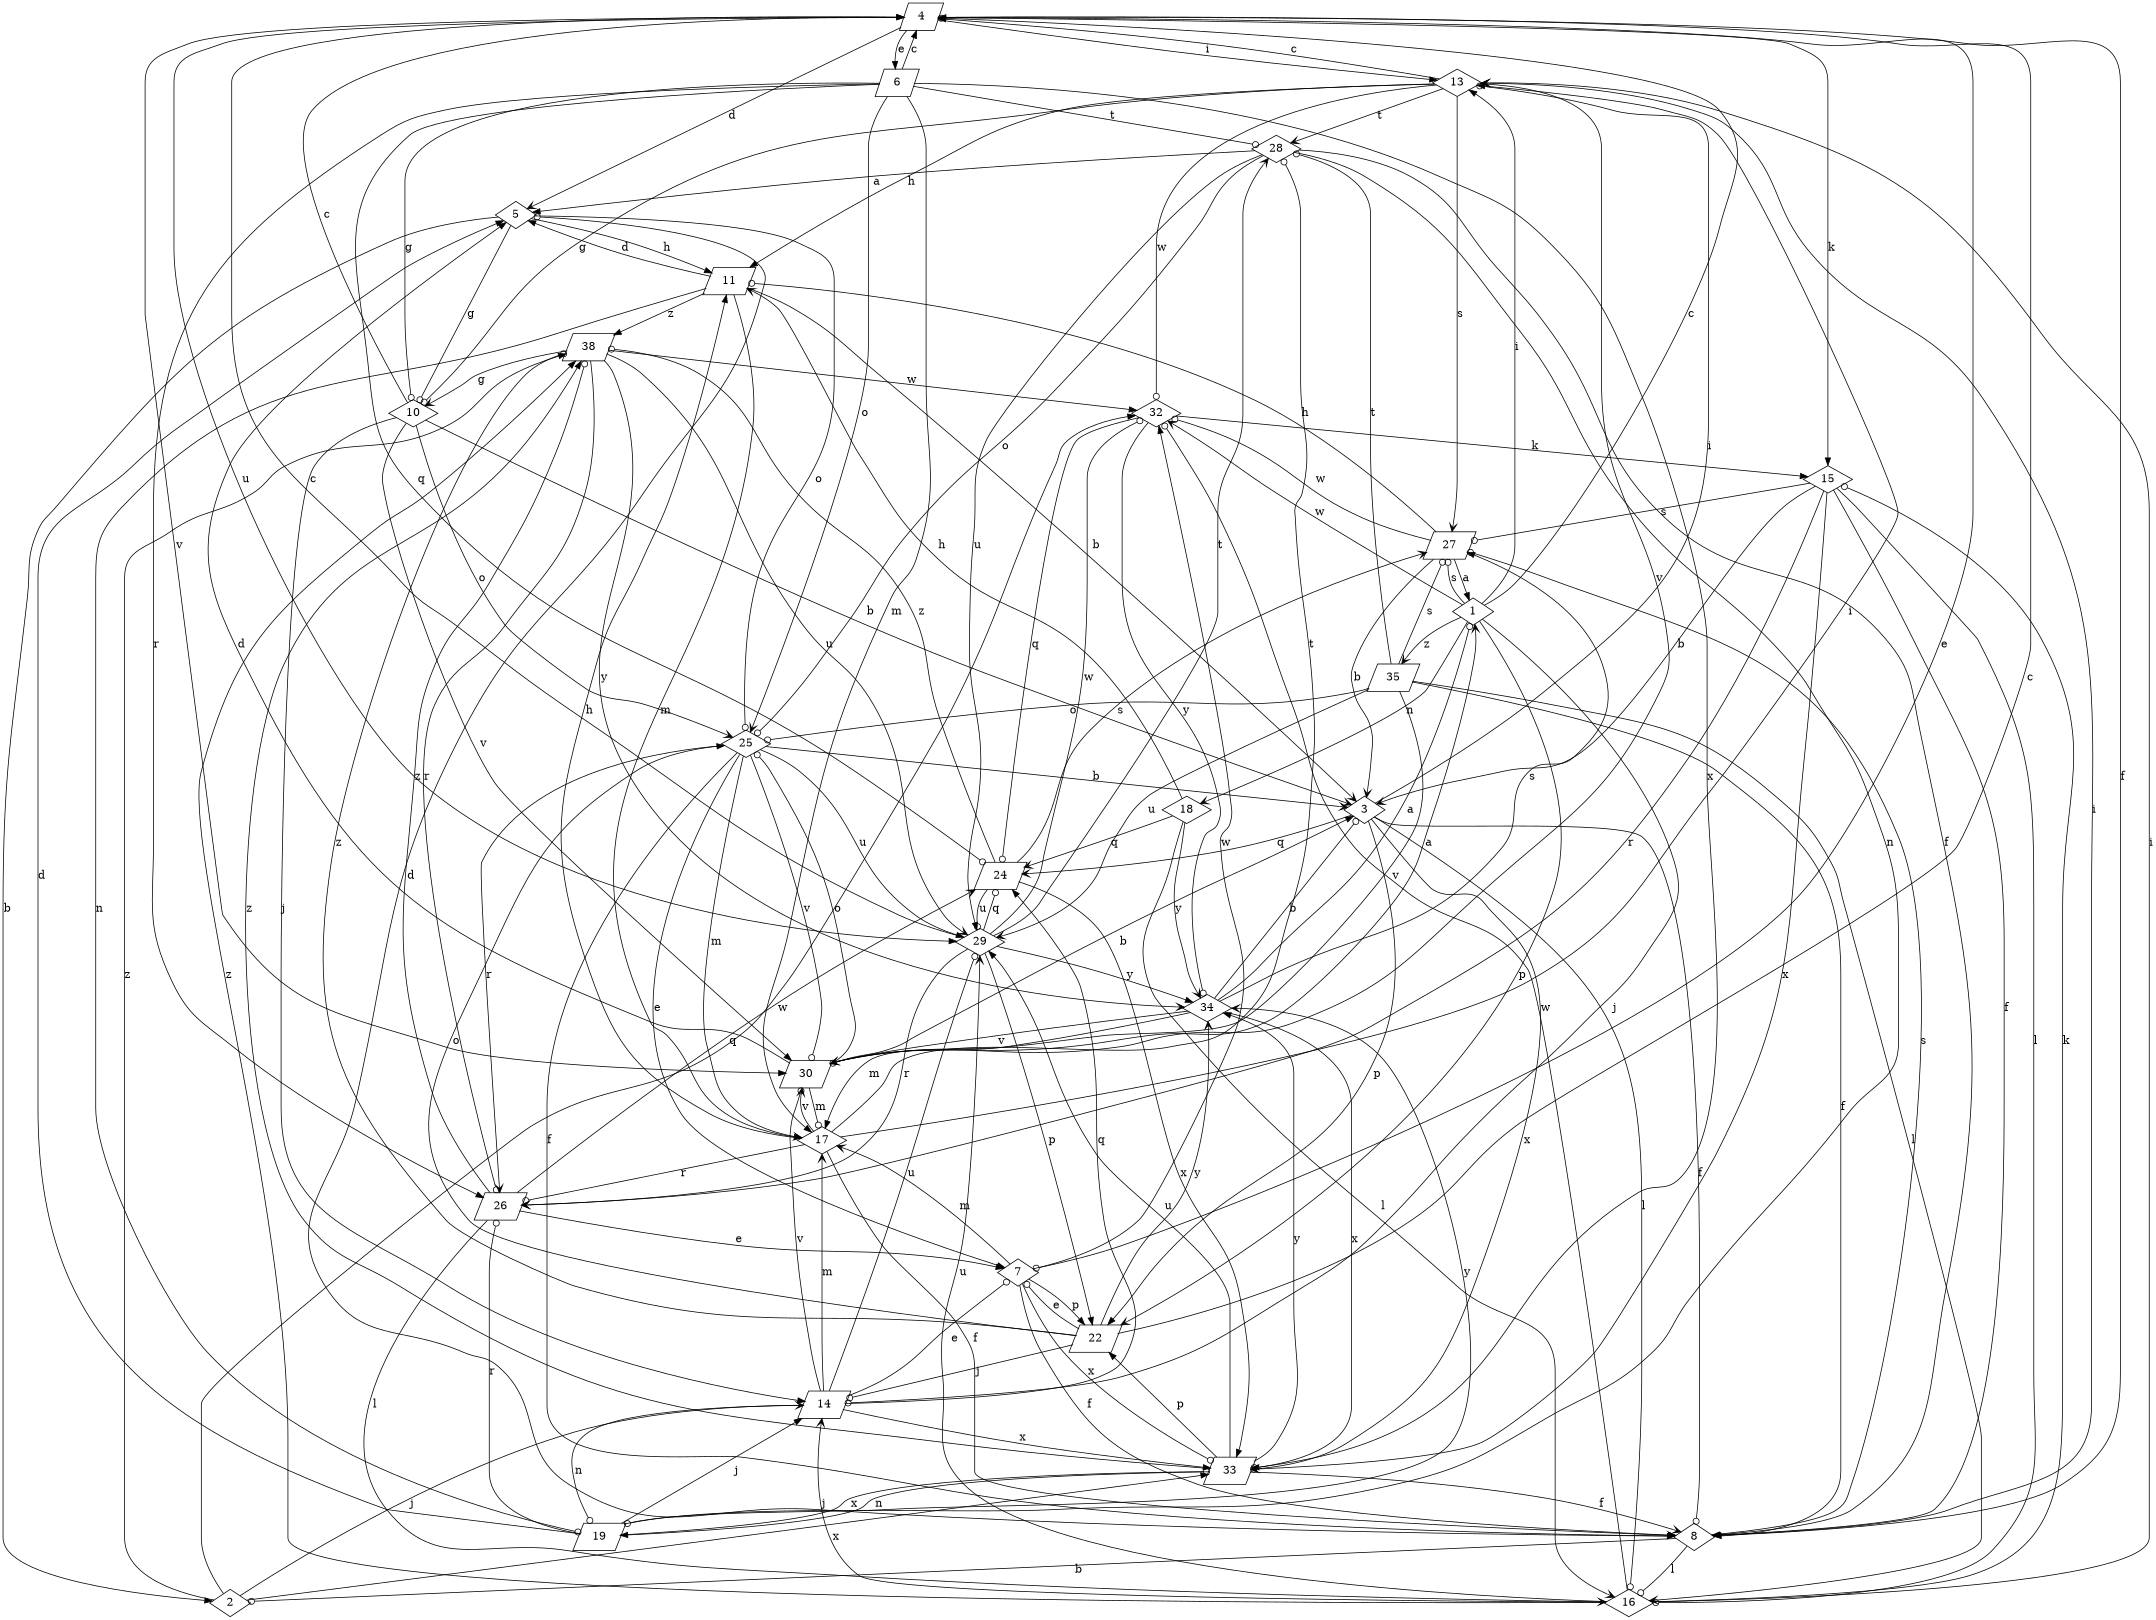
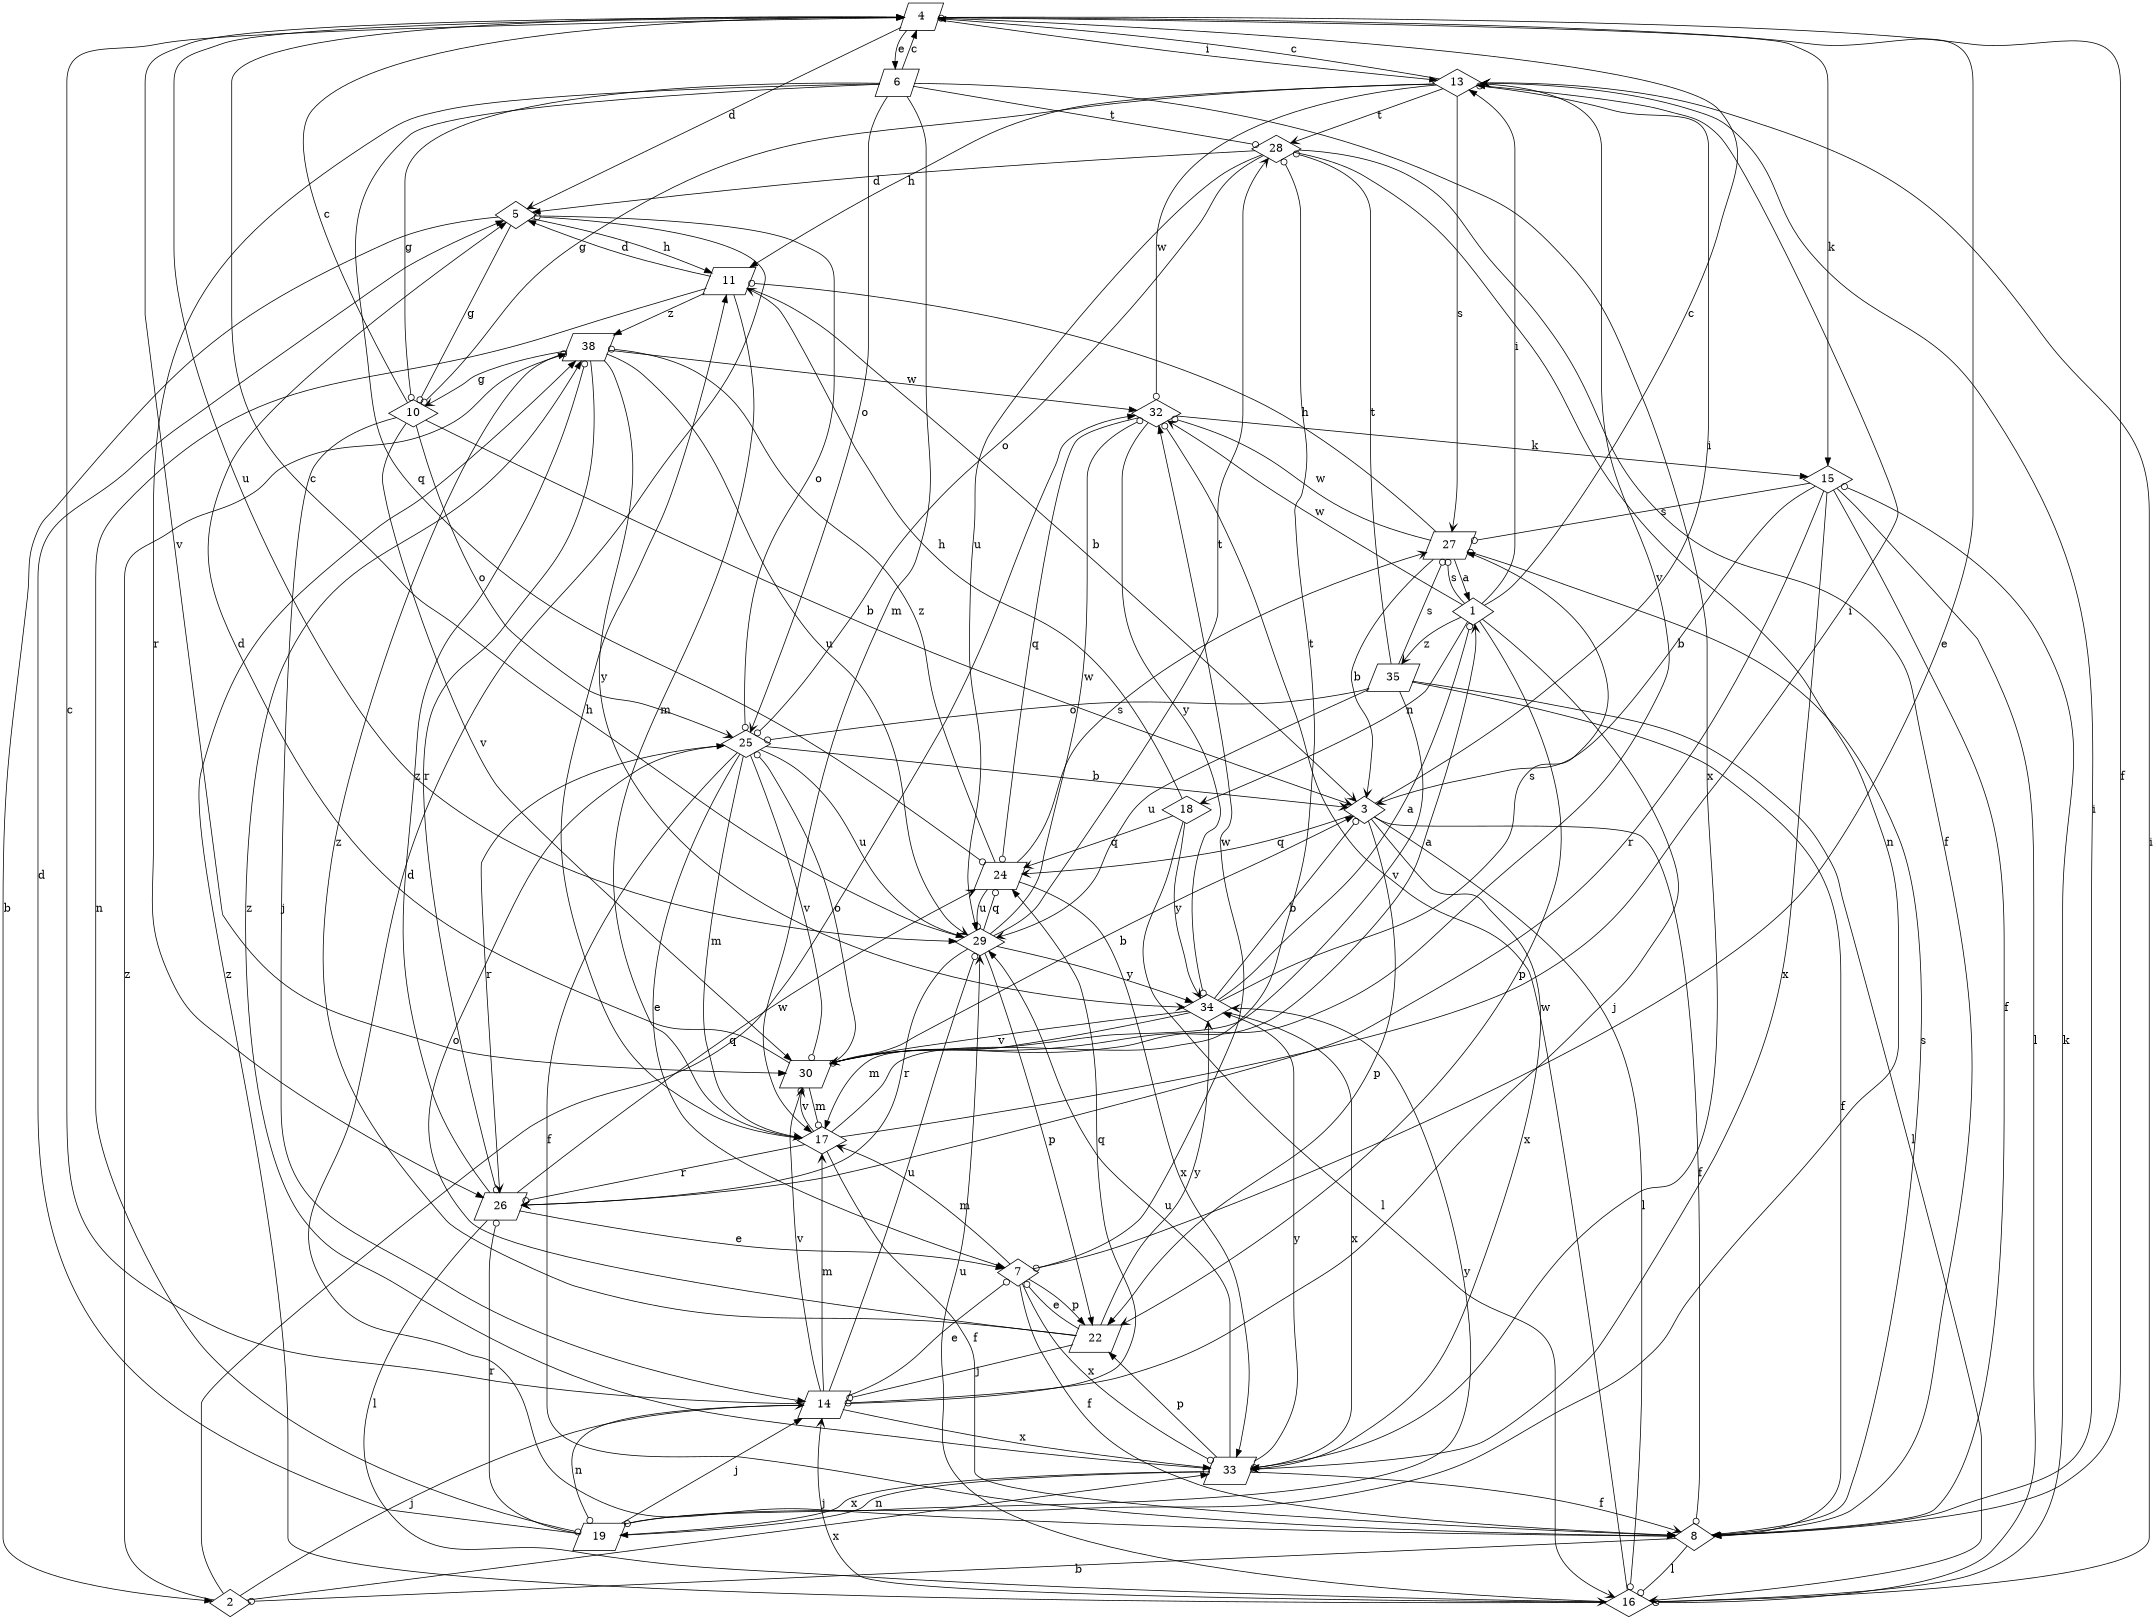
edge "28" -> "5": label "a" -> "d"
edge "22" -> "4": now "14" -> "4"
